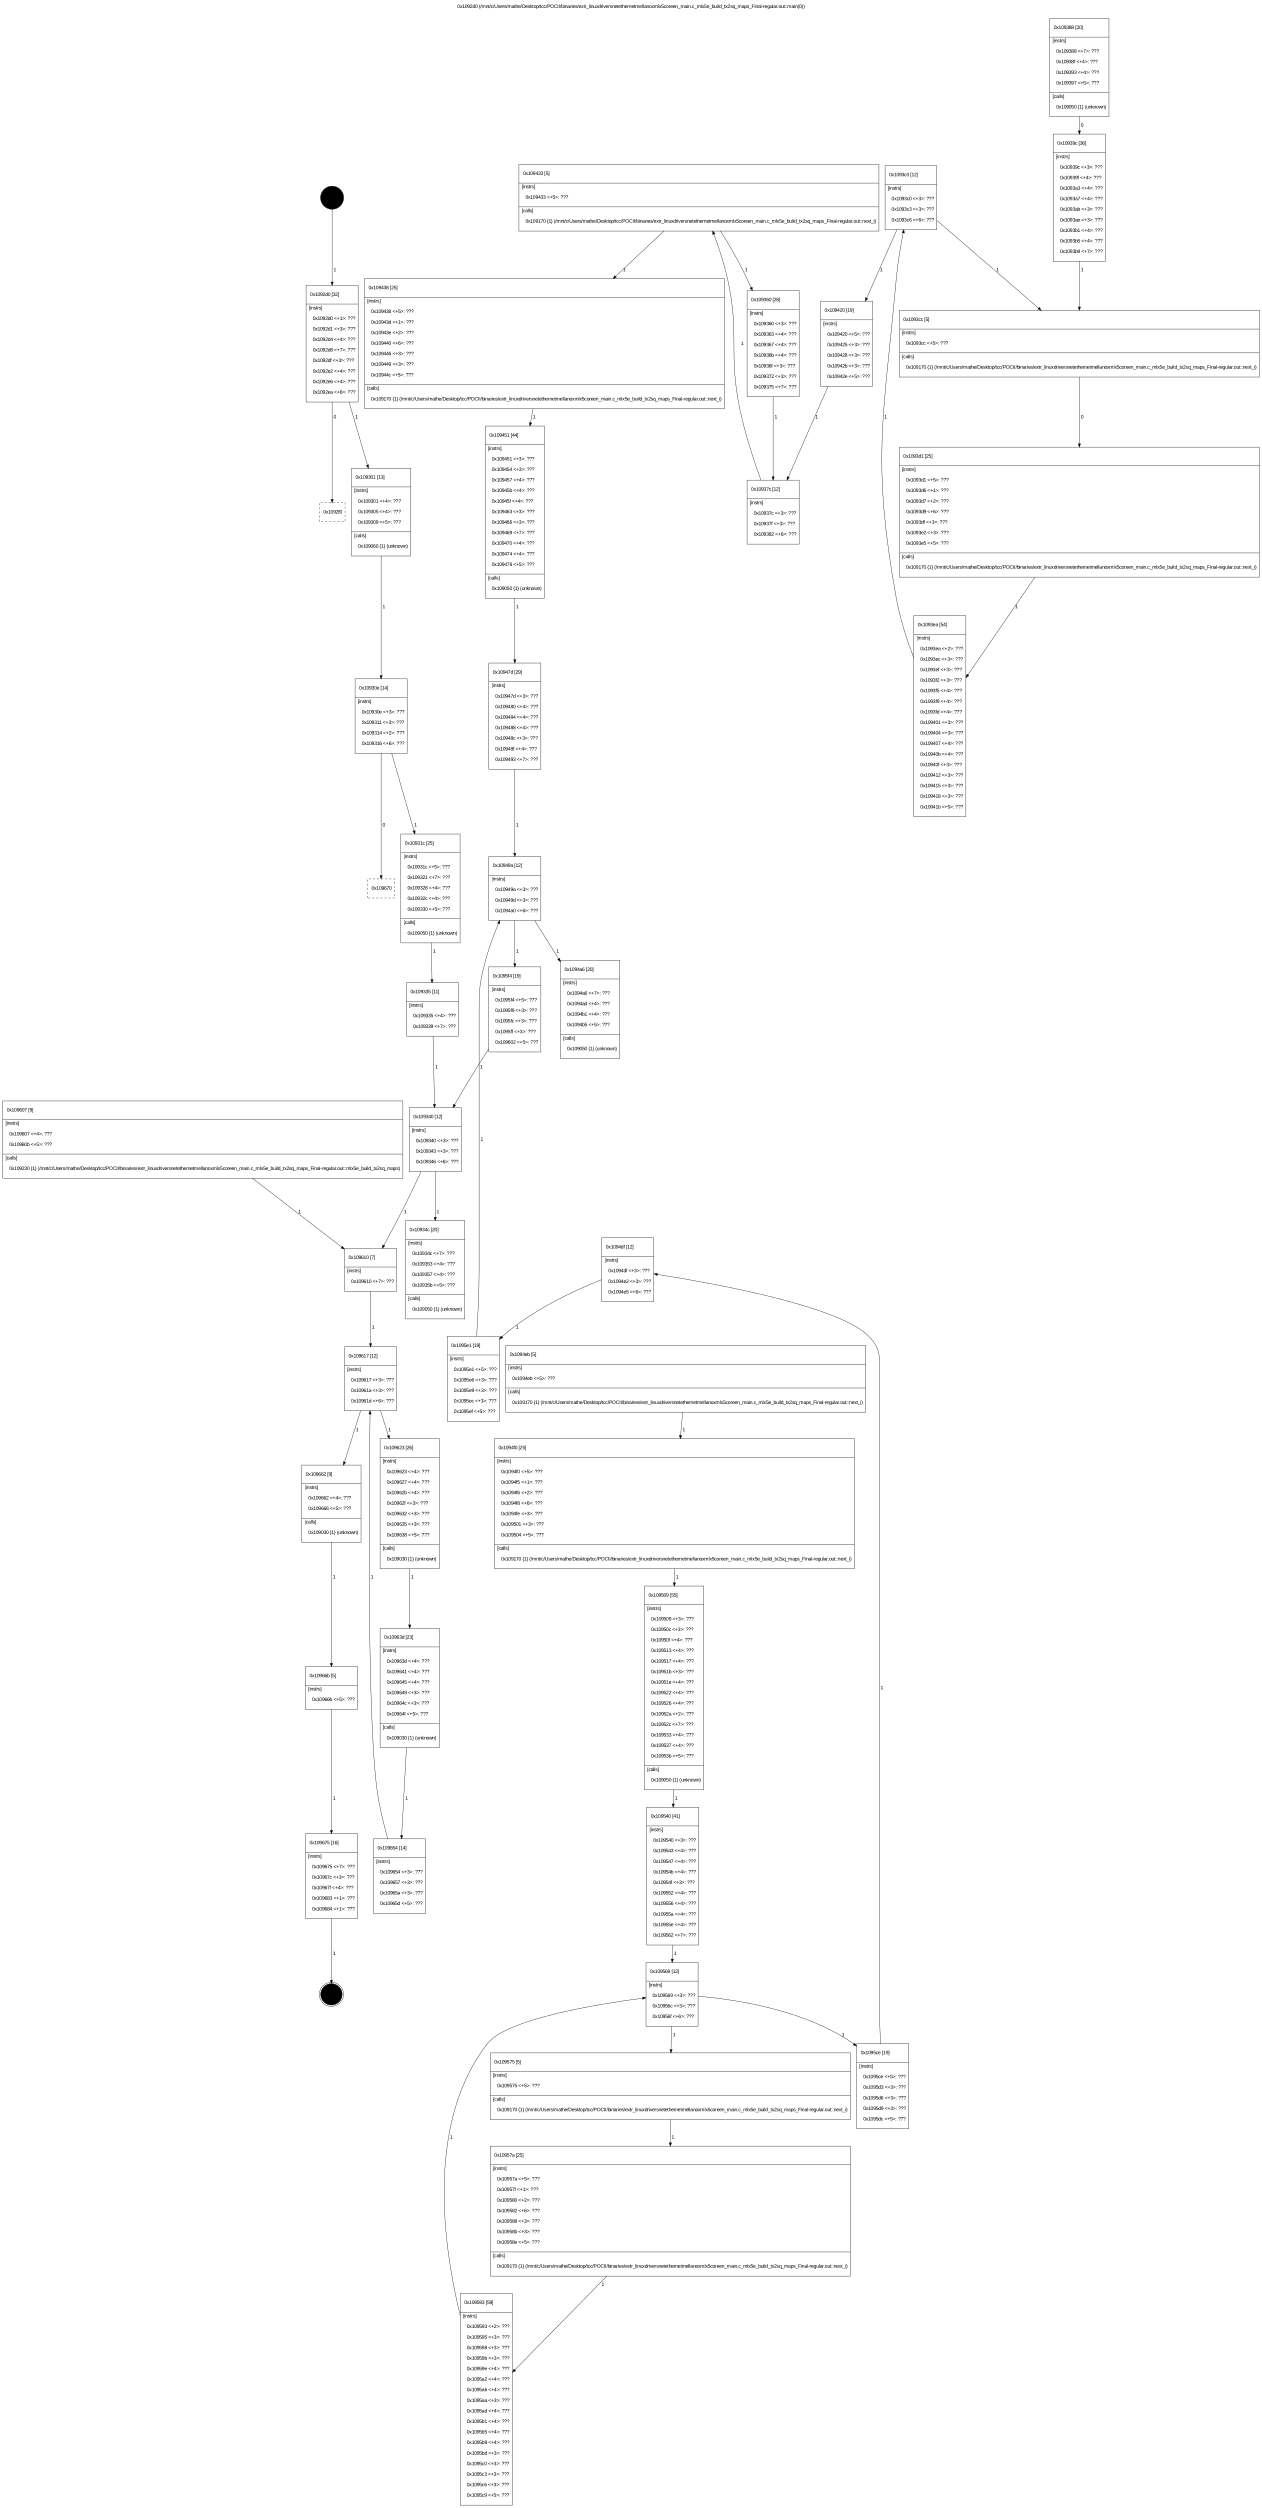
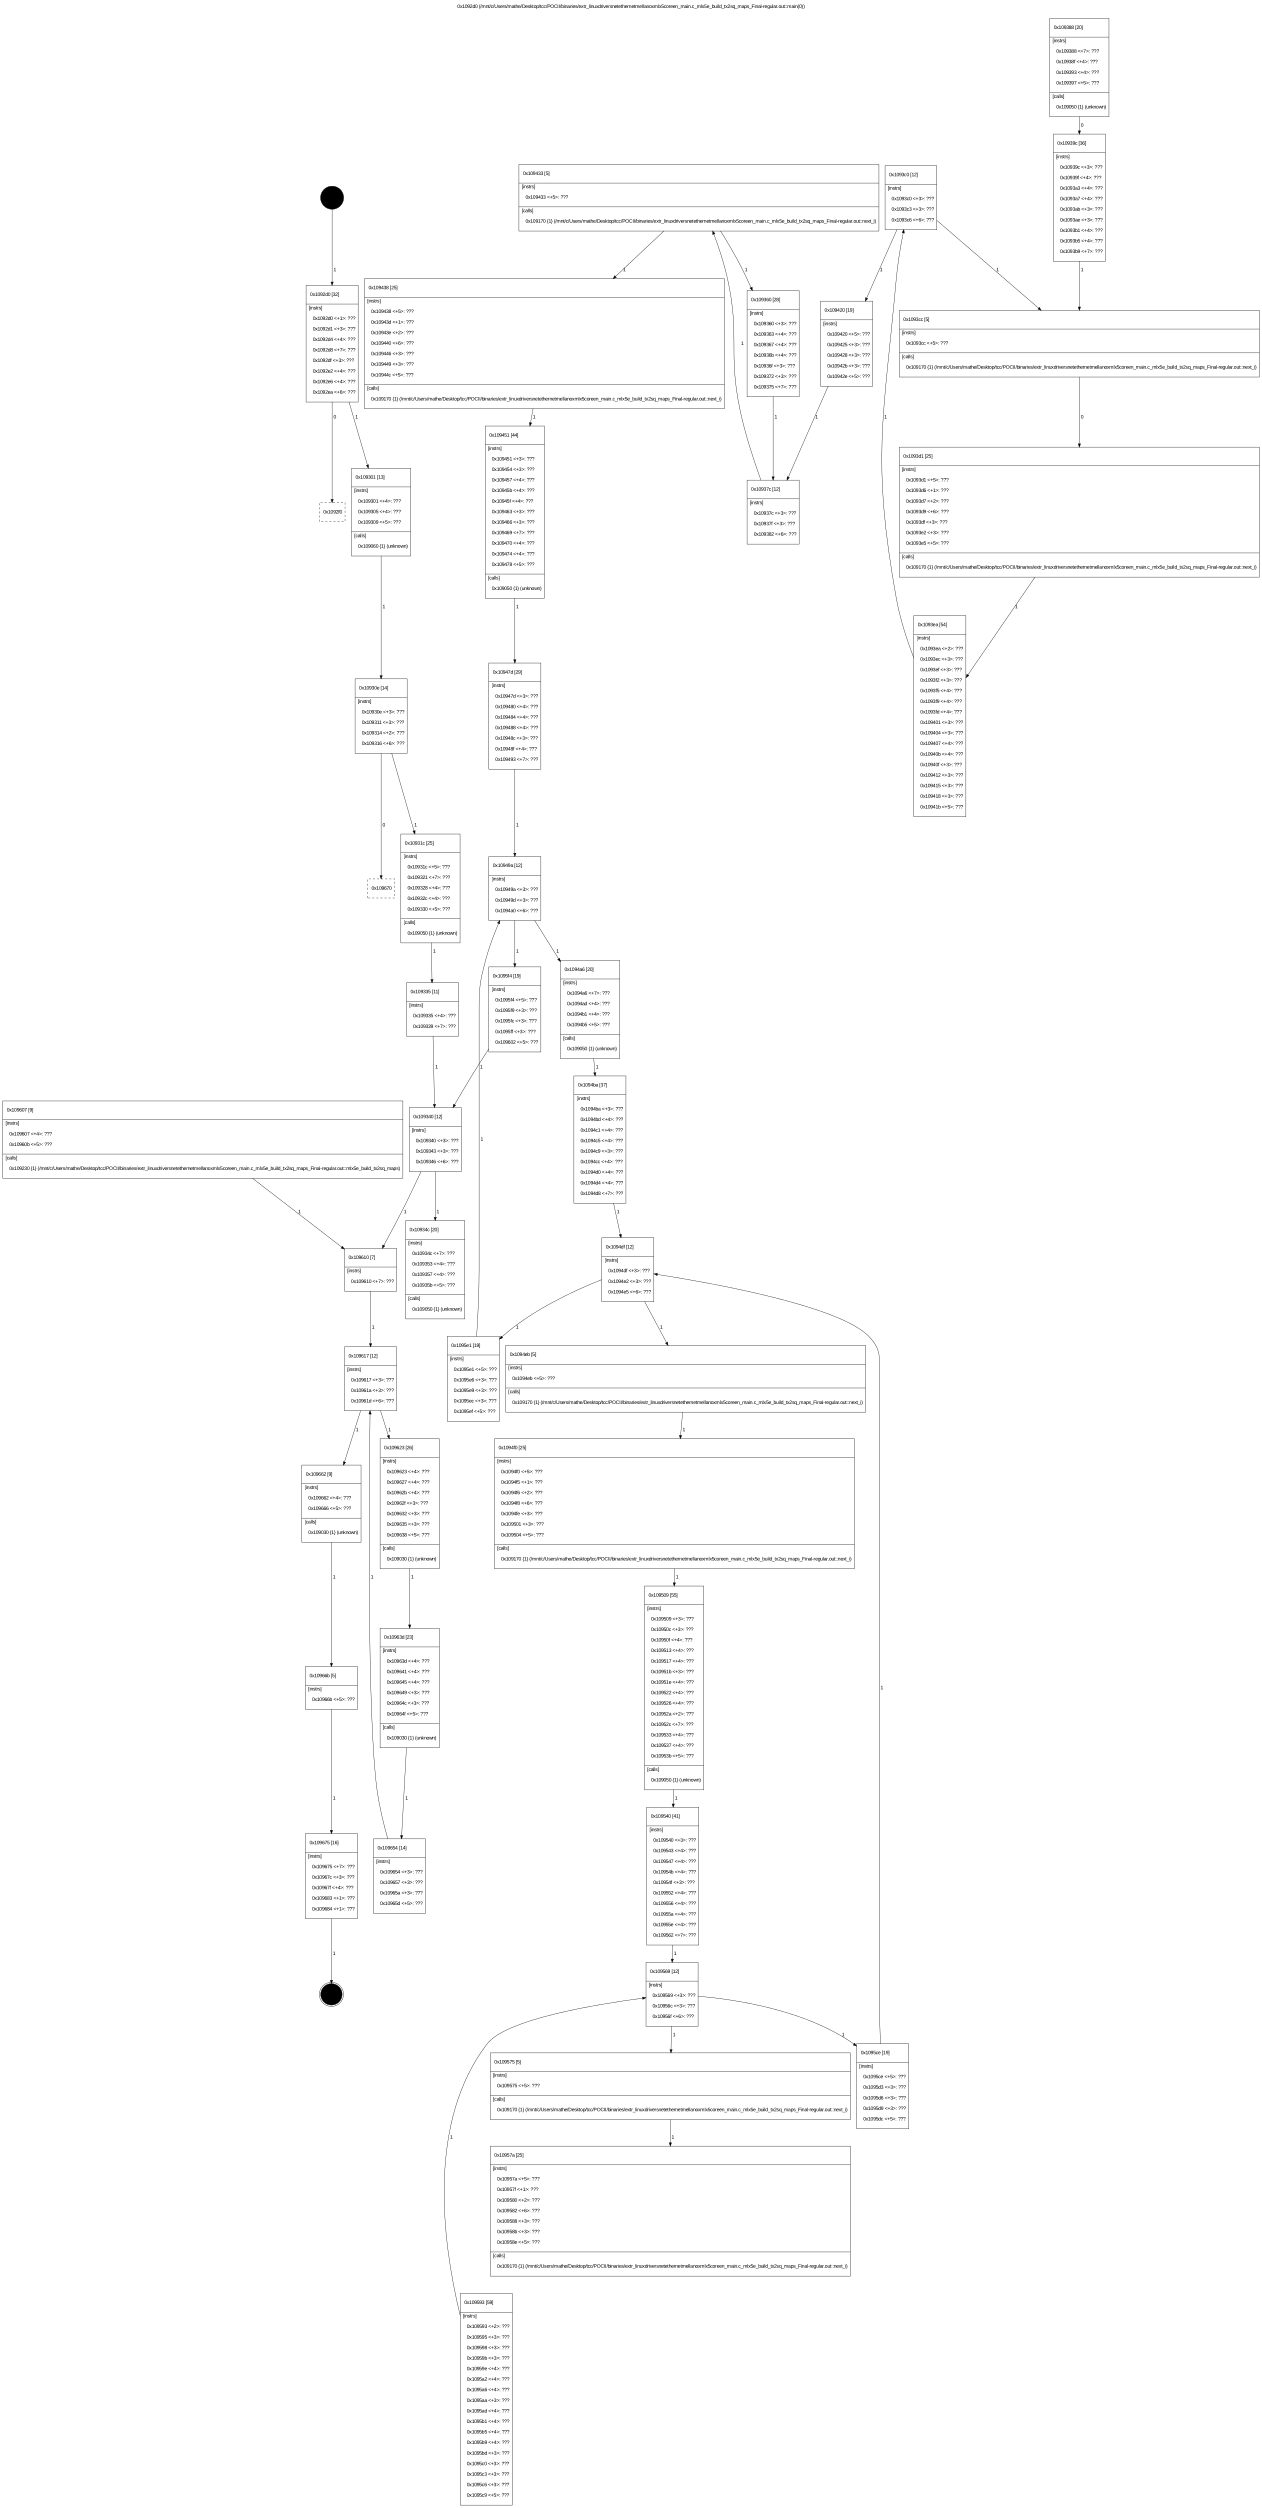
node "0x1094ba [37]": added
edge "0x1094df [12]" -> "0x1094eb [5]": added, label "1"
edge "0x10957a [25]" -> "0x109593 [59]": removed, label "1"
